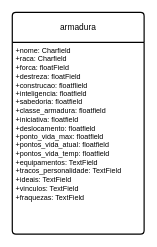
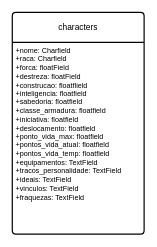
node "armadura": label "armadura" -> "characters"
